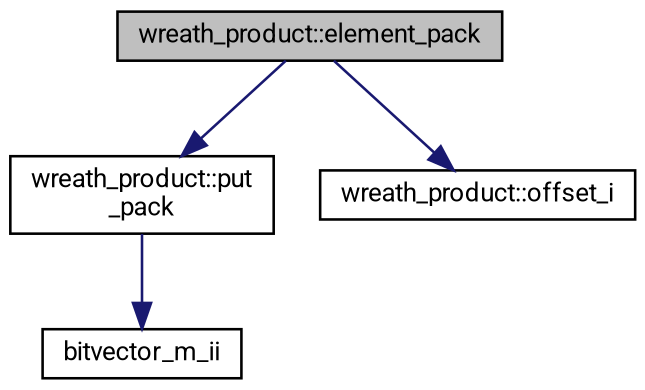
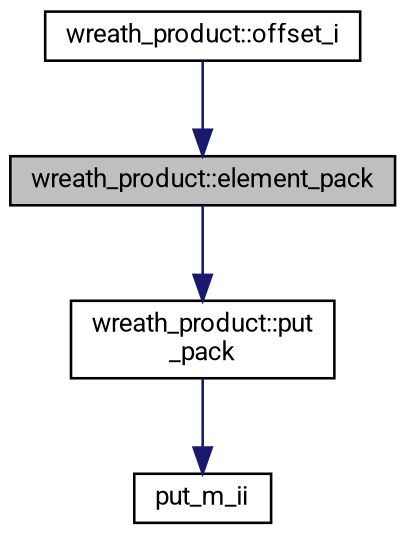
edge "wreath_product::element_pack" -> "wreath_product::offset_i": reversed
node "bitvector_m_ii": label "bitvector_m_ii" -> "put_m_ii"
